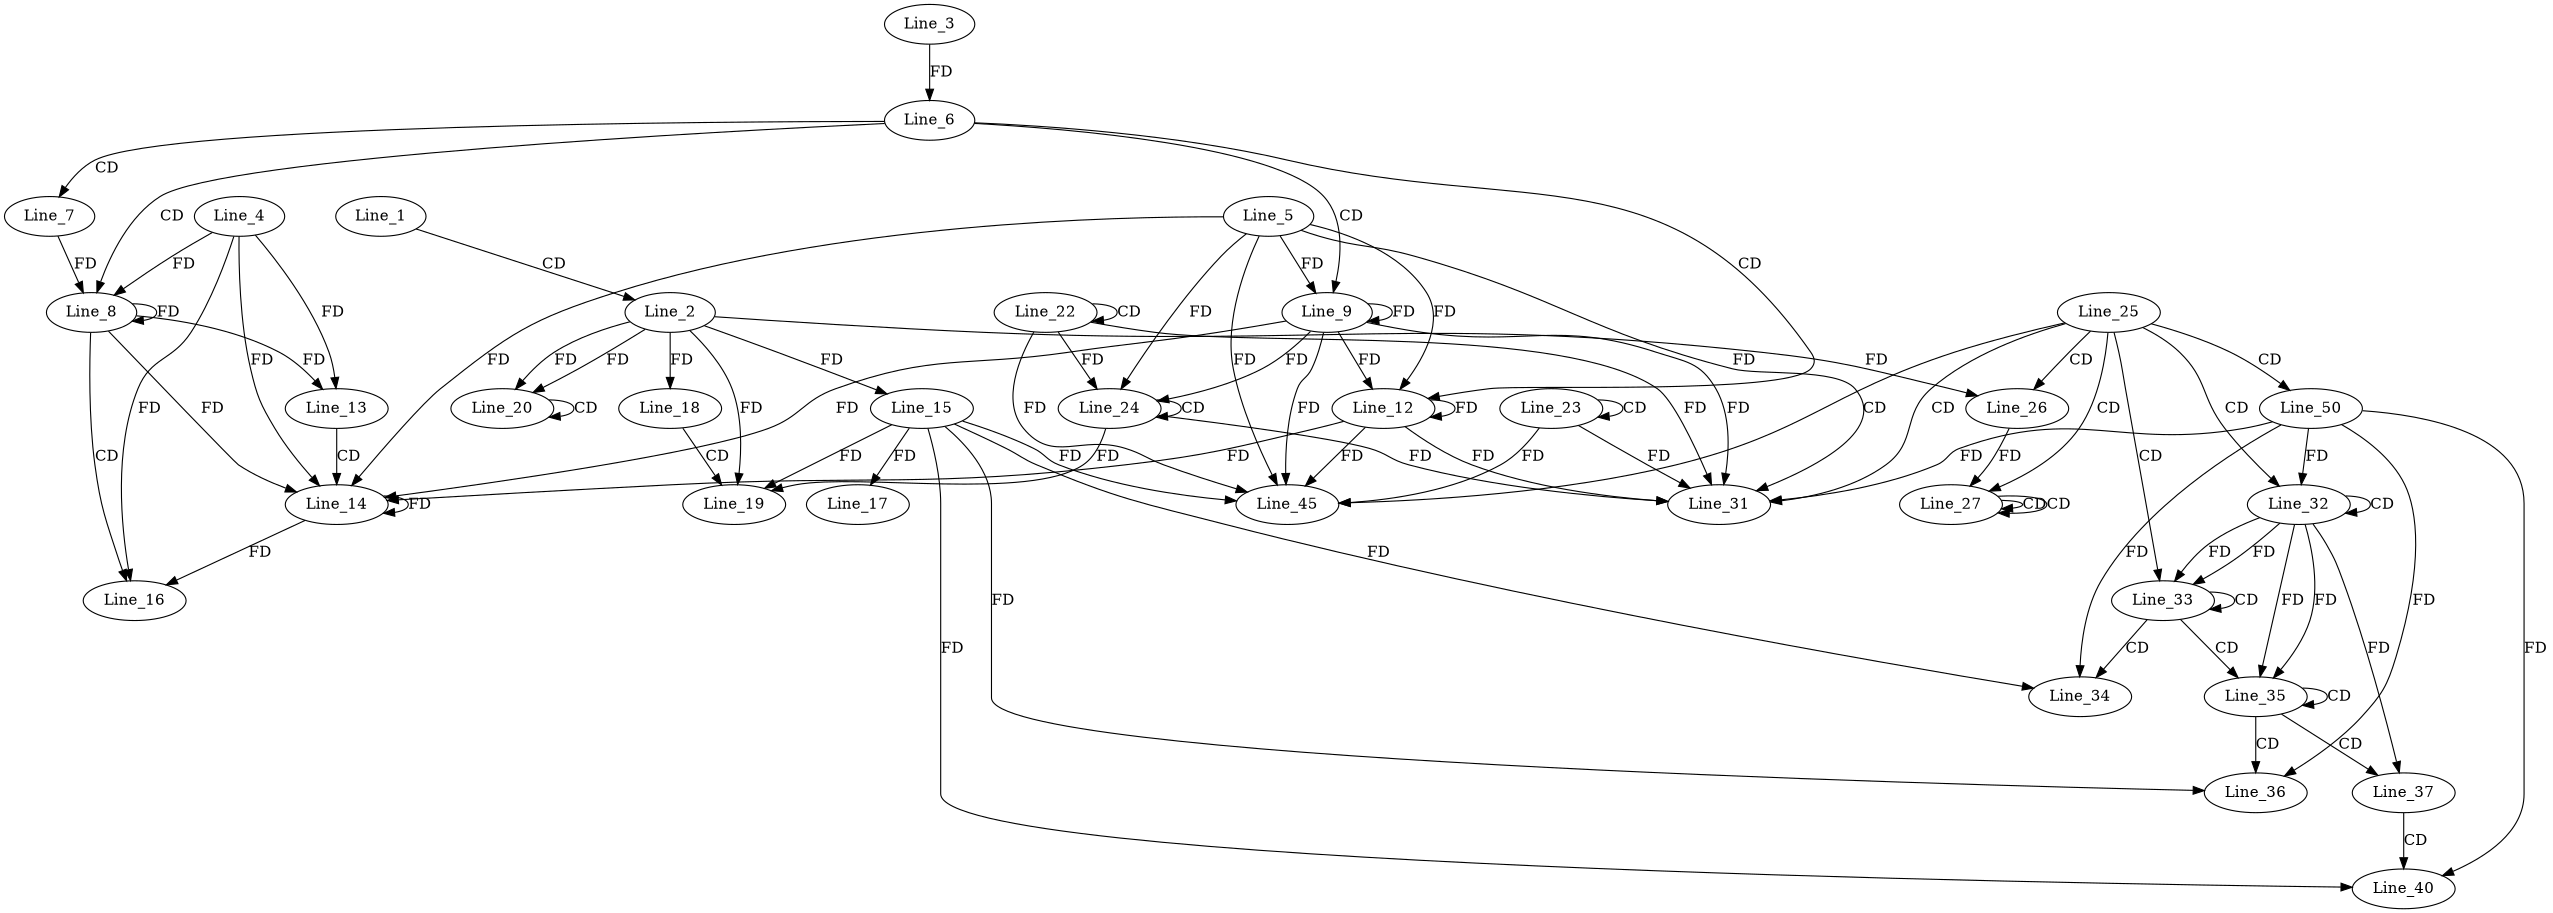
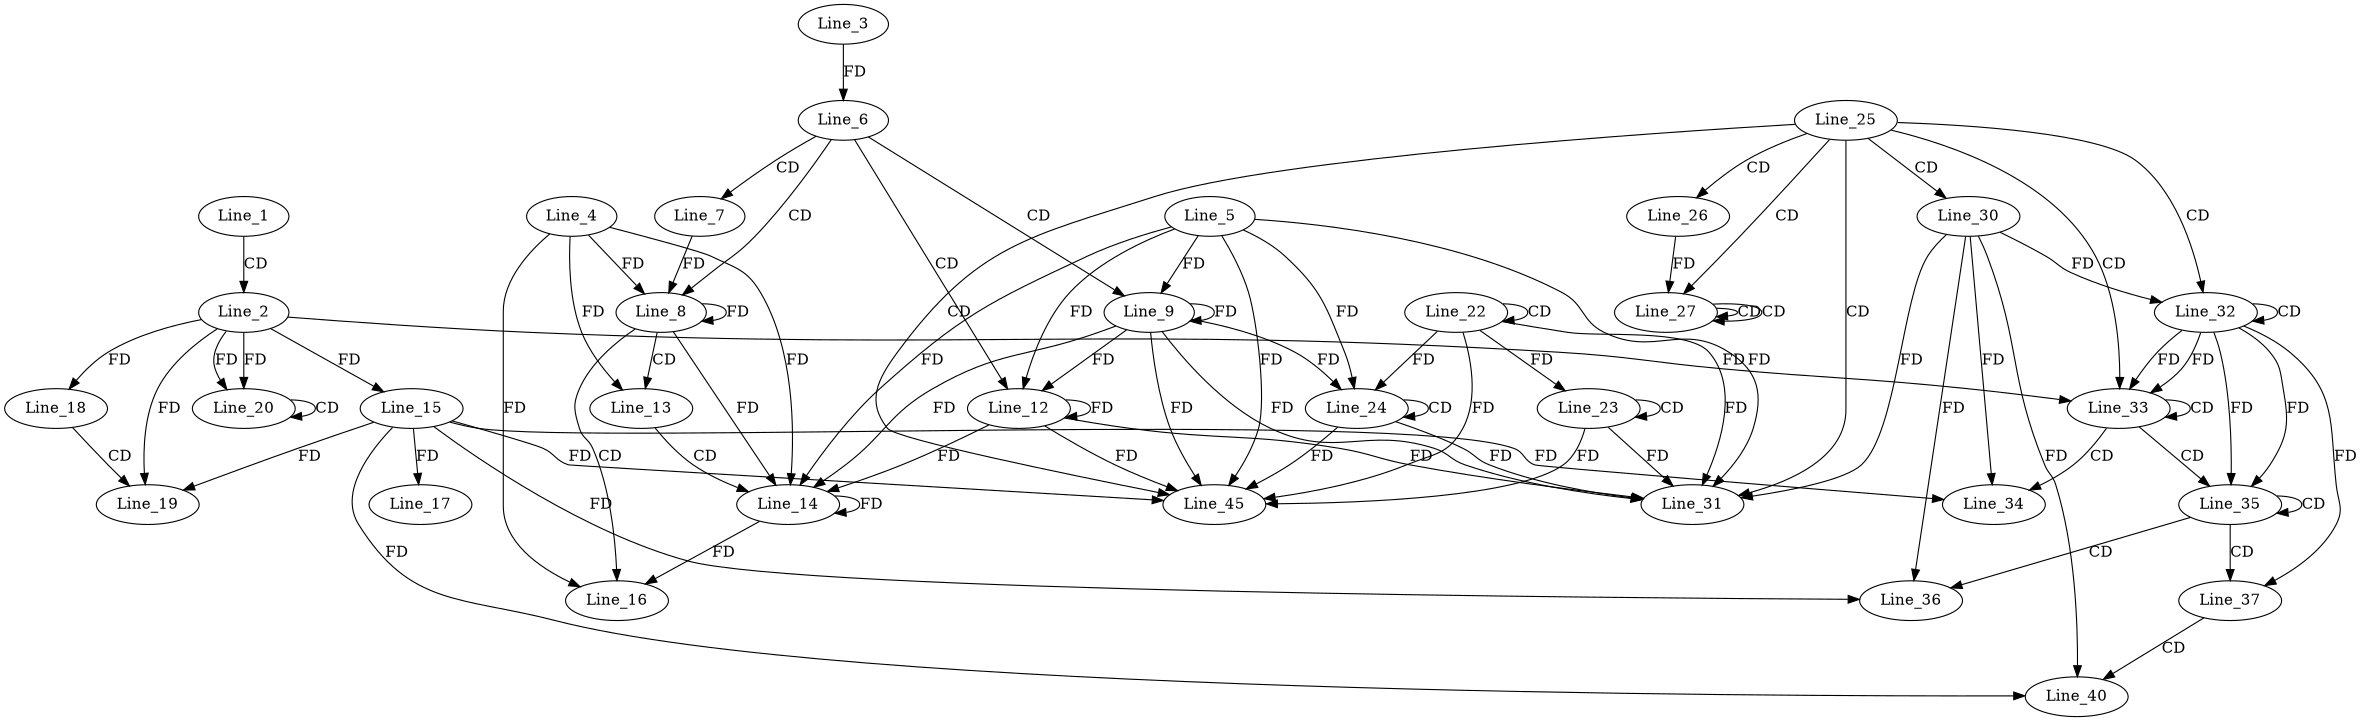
edge "Line_2" -> "Line_26": now "Line_2" -> "Line_33"
edge "Line_22" -> "Line_23": added, label "FD"
edge "Line_8" -> "Line_13": label "FD" -> "CD"
node "Line_50": label "Line_50" -> "Line_30"
edge "Line_24" -> "Line_19": now "Line_24" -> "Line_45"
